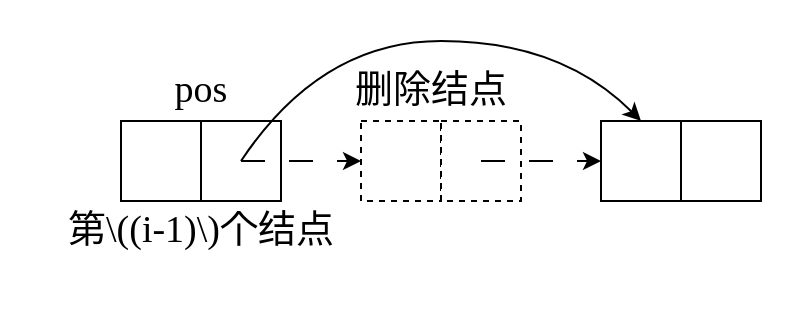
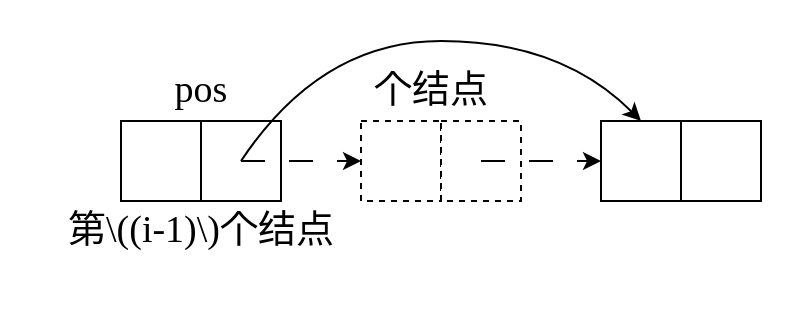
node "删除结点": label "删除结点" -> "个结点"
